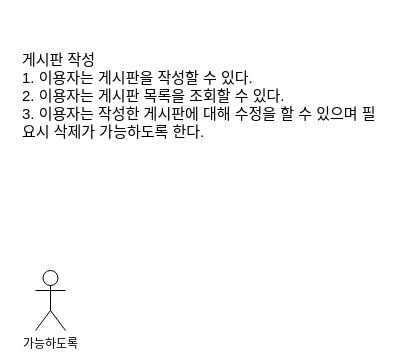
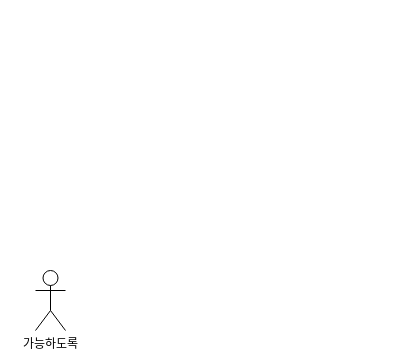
node "게시판 작성 1. 이용자는 게시판을 작성할 수 있다. 2. 이용자는 게시판 목록을 조회할 수 있다. 3. 이용자는 작성한 게시판에 대해 수정을 할 수 있으며 필요시 삭제가 가능하도록 한다.": removed
